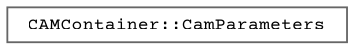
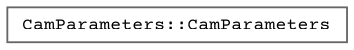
node "CAMContainer::CamParameters": label "CAMContainer::CamParameters" -> "CamParameters::CamParameters"
